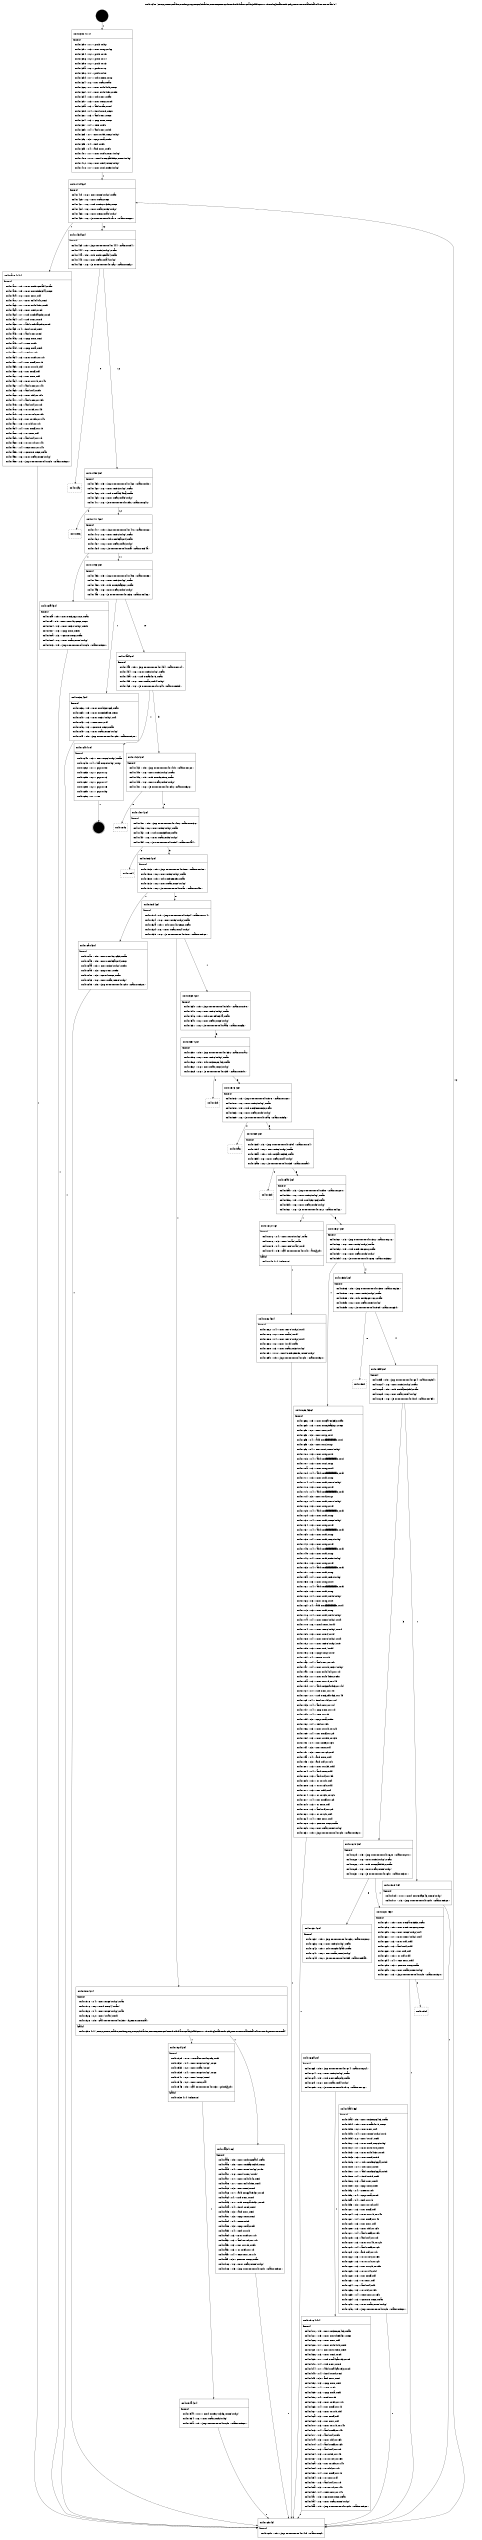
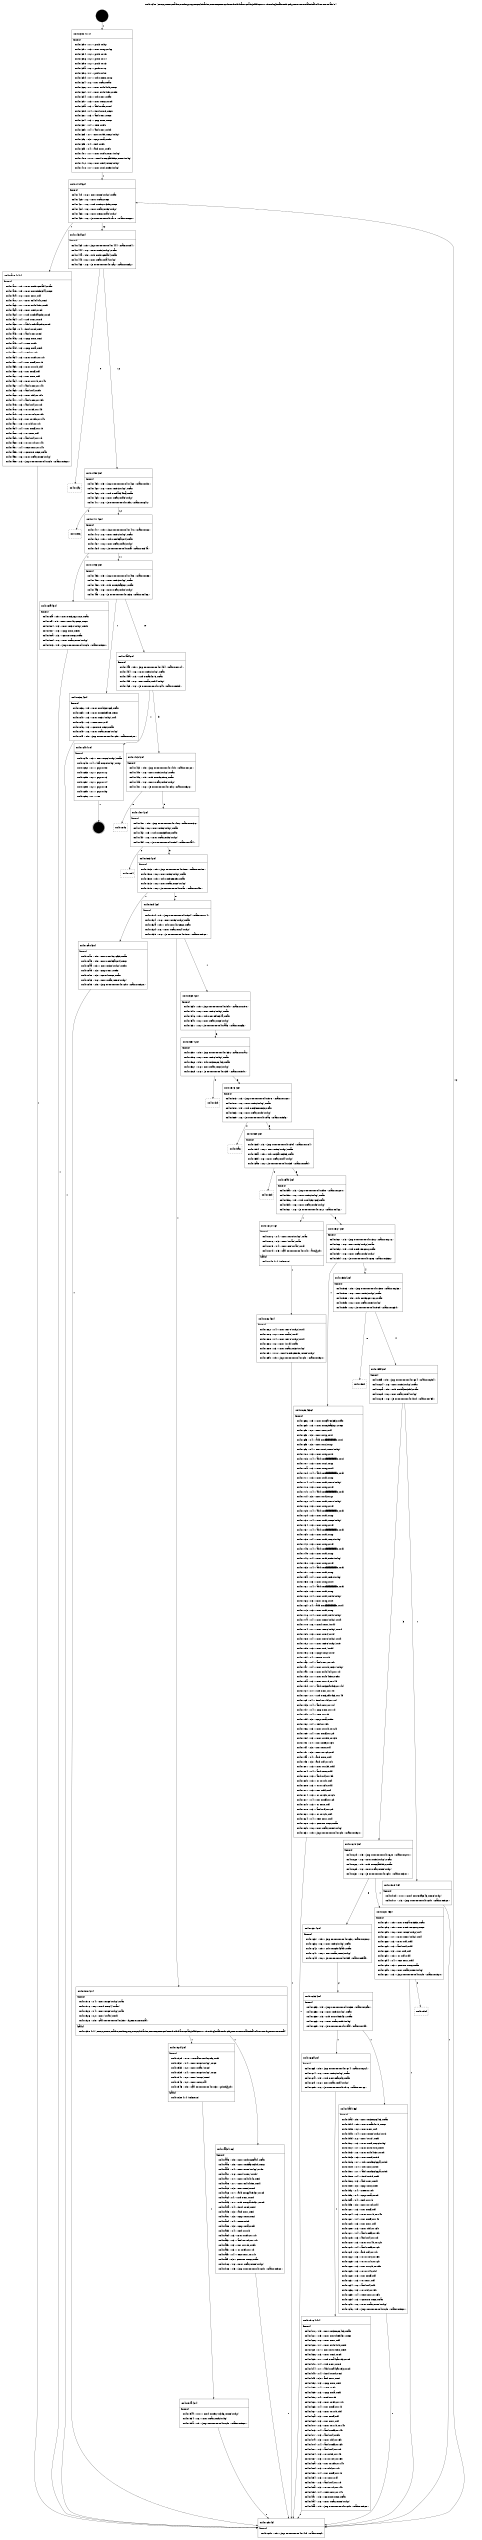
node "0x401653 [28]": added
